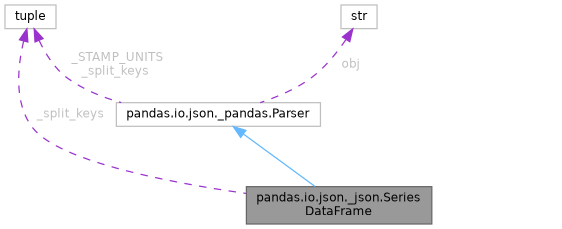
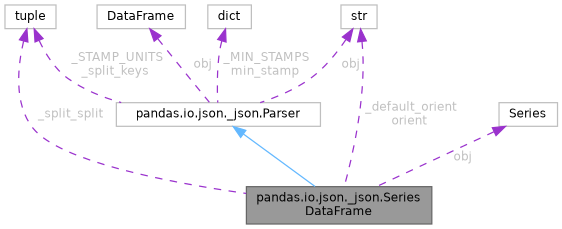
node "DataFrame": added
node "dict": added
edge "pandas.io.json._json.Series DataFrame" -> "tuple": label " _split_keys" -> " _split_split"
node "pandas.io.json._pandas.Parser": label "pandas.io.json._pandas.Parser" -> "pandas.io.json._json.Parser"
node "Series": added
edge "pandas.io.json._json.Series DataFrame" -> "str": added, label "_default_orient orient"
